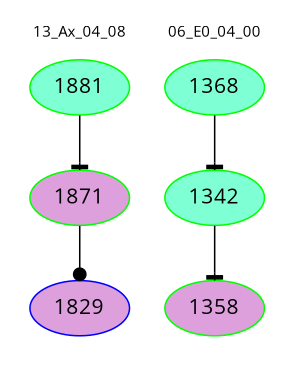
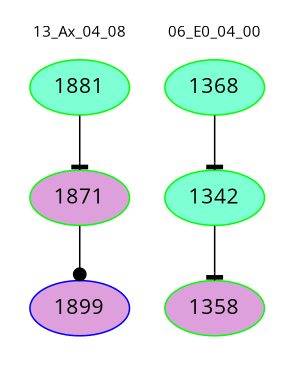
node "1829": label "1829" -> "1899"
